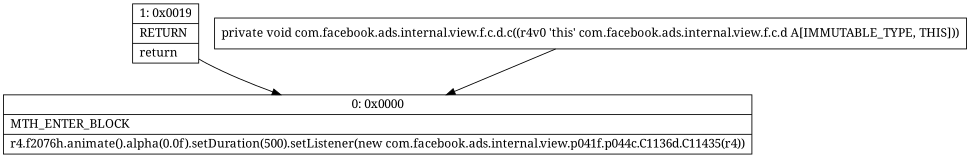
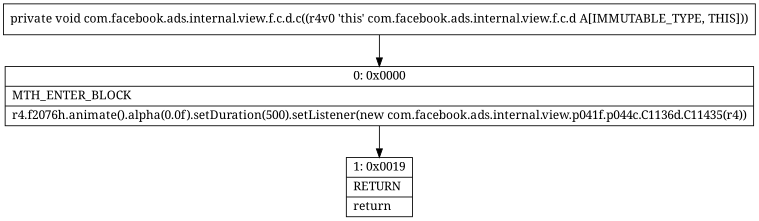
edge "1: 0x0019" -> "0: 0x0000": reversed
